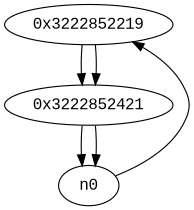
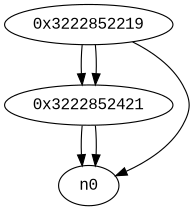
edge "n0" -> "0x3222852219": reversed
